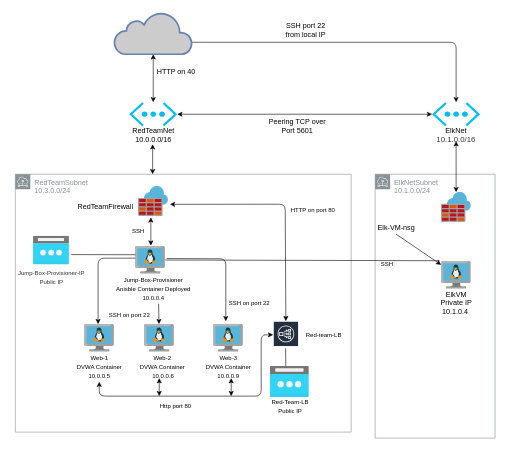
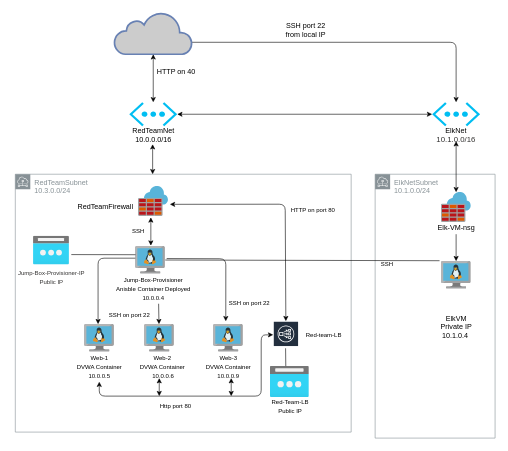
node "Peering TCP over Port 5601": removed
node "Elk-VM-nsg": moved (396, 228) -> (456, 228)
node "ElkVM Private IP 10.1.0.4": moved (456, 303) -> (456, 327)
